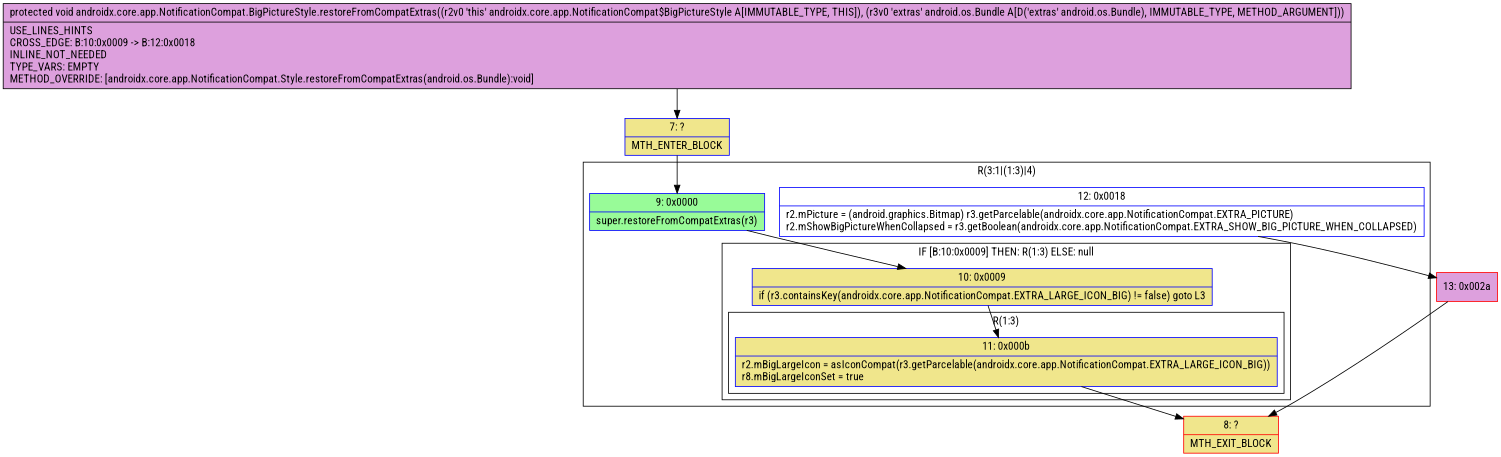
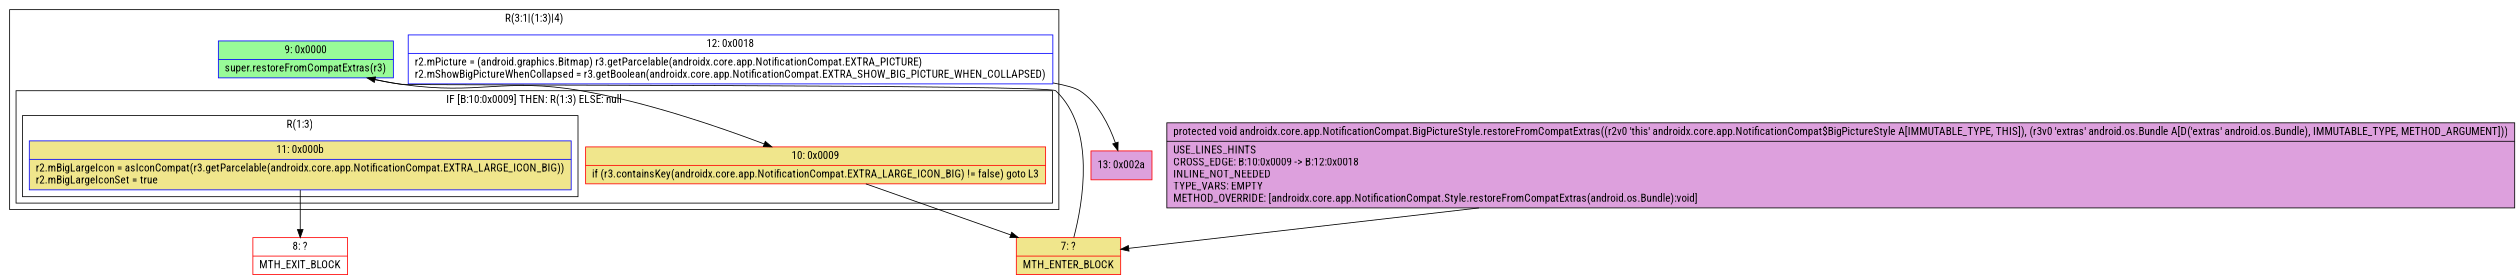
node "7: ?": color blue -> red
node "10: 0x0009": color blue -> red
edge "10: 0x0009" -> "11: 0x000b": now "10: 0x0009" -> "7: ?"
edge "13: 0x002a" -> "8: ?": removed
node "11: 0x000b": text "r8.mBigLargeIconSet = true" -> "r2.mBigLargeIconSet = true"
node "8: ?": fillcolor khaki -> white
